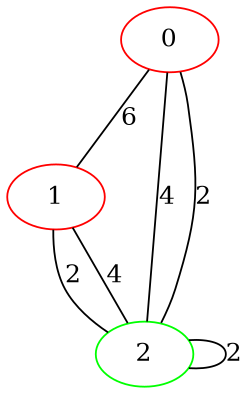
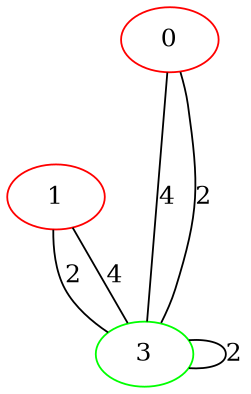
edge "0" -- "1": removed, label "6"
node "2": label "2" -> "3"
